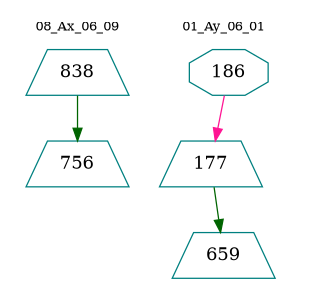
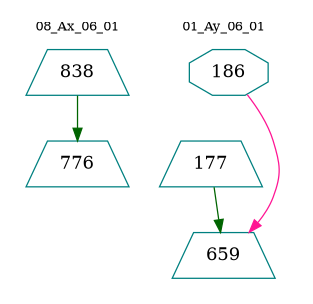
cluster "08_Ax_06_09": label "08_Ax_06_09" -> "08_Ax_06_01"
edge "186" -> "177": now "186" -> "659"
node "756": label "756" -> "776"
